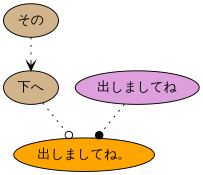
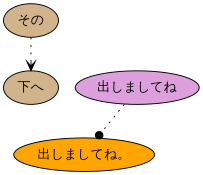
edge "下へ" -> "出しましてね。": removed
